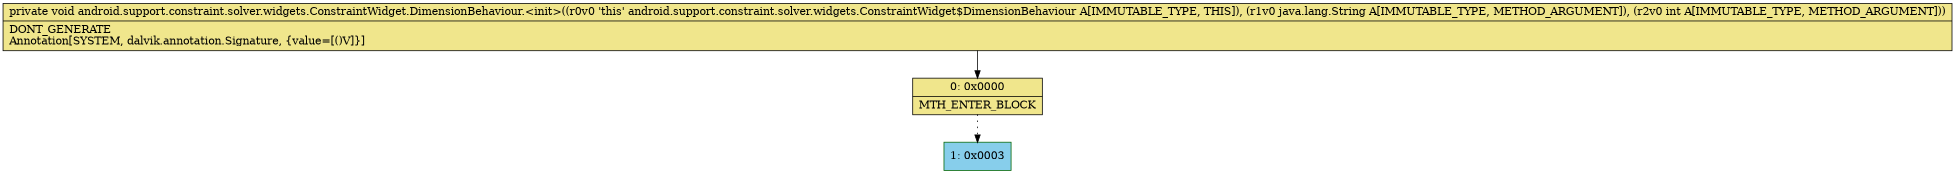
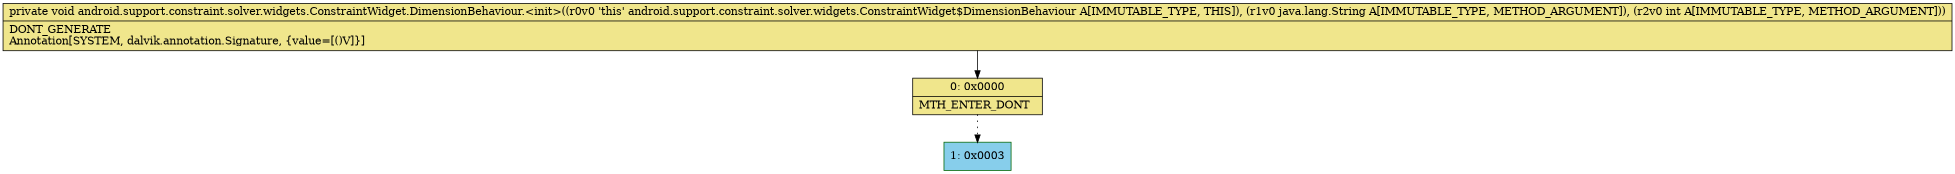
node "0: 0x0000": text "MTH_ENTER_BLOCK" -> "MTH_ENTER_DONT"
